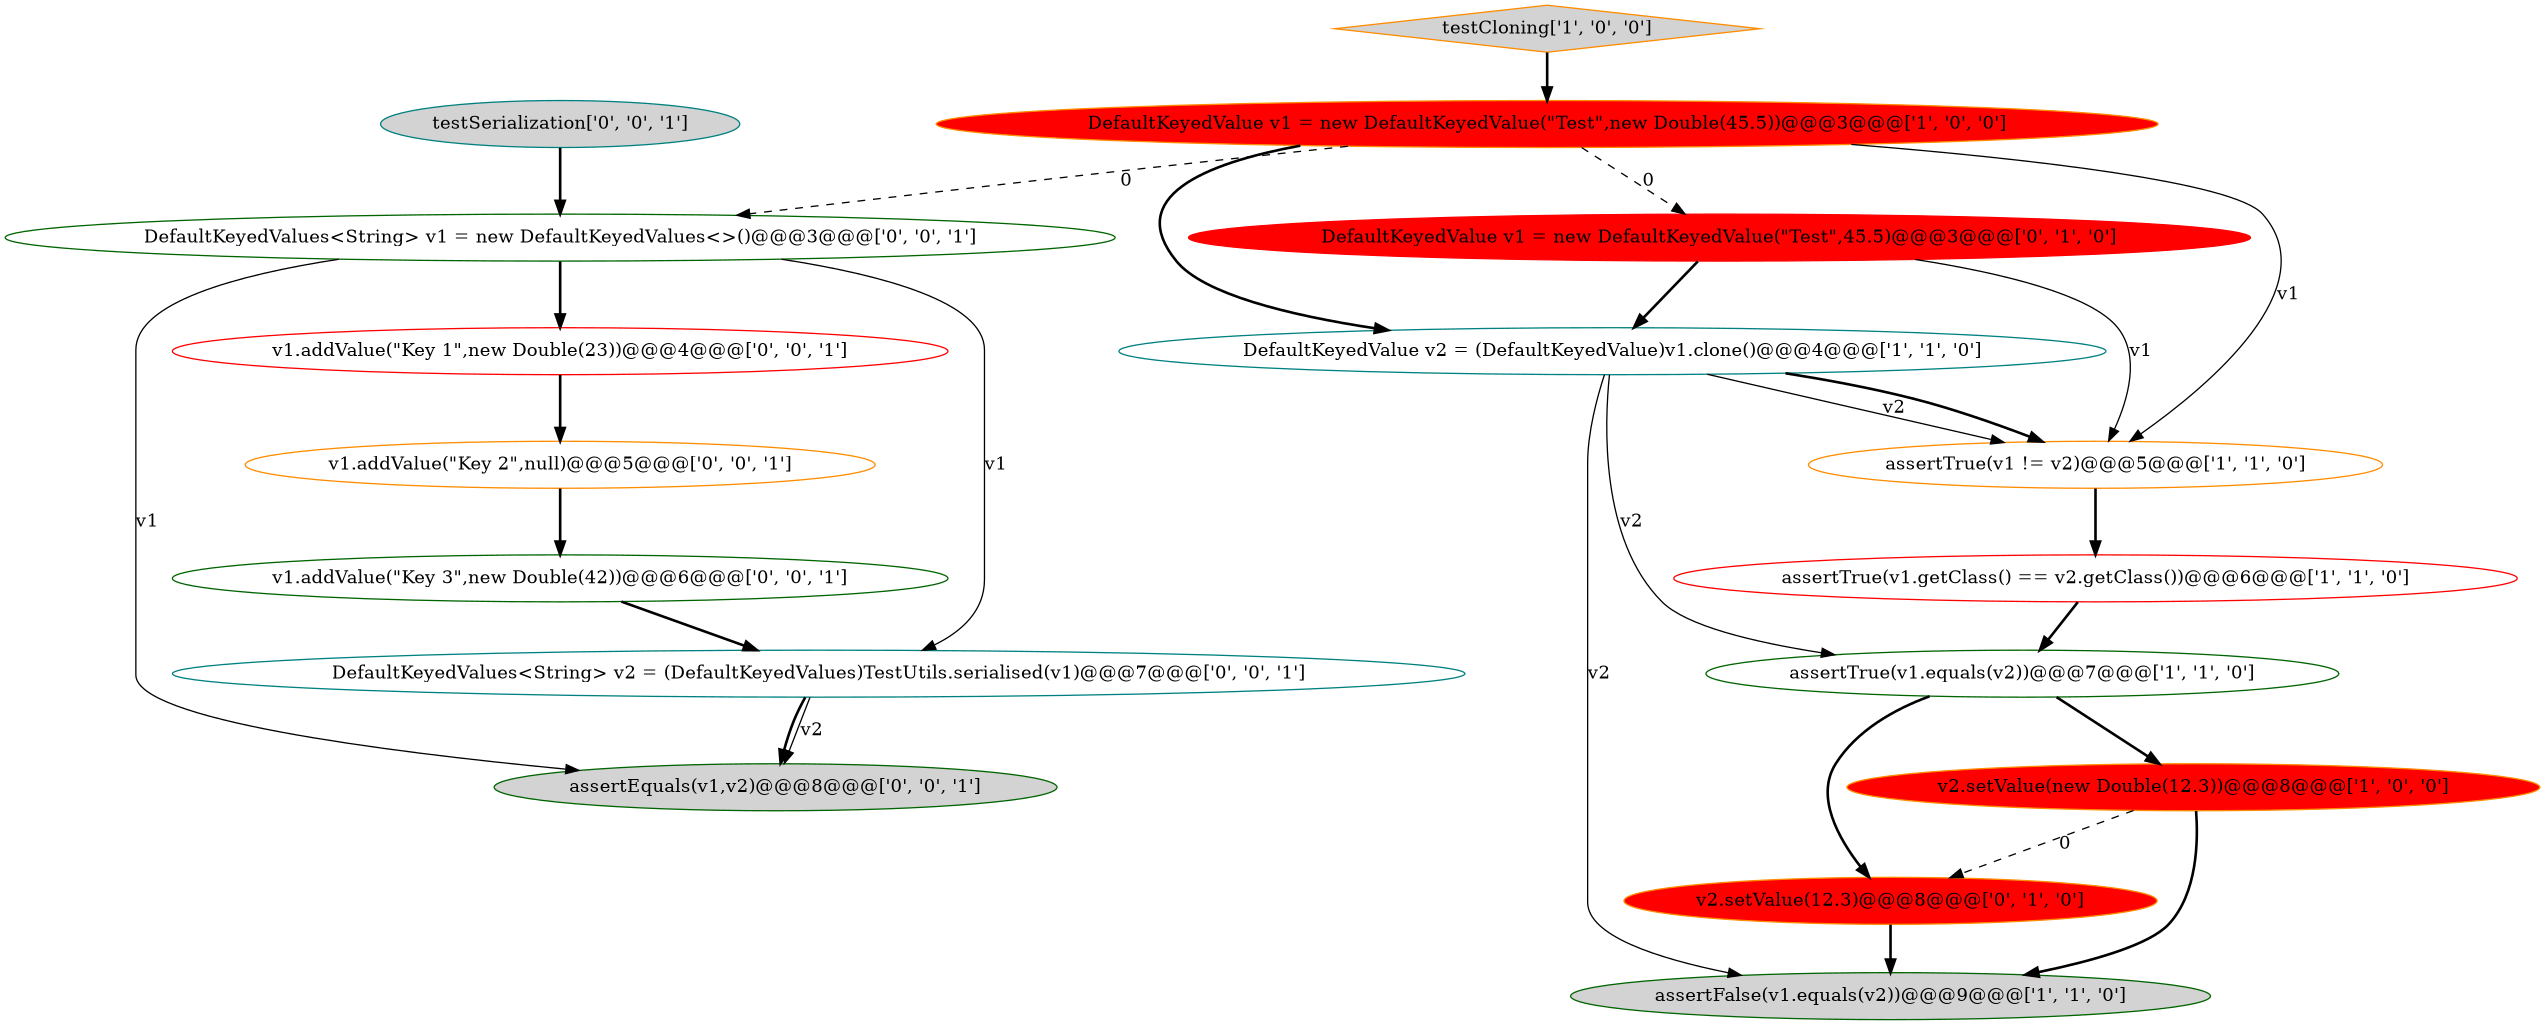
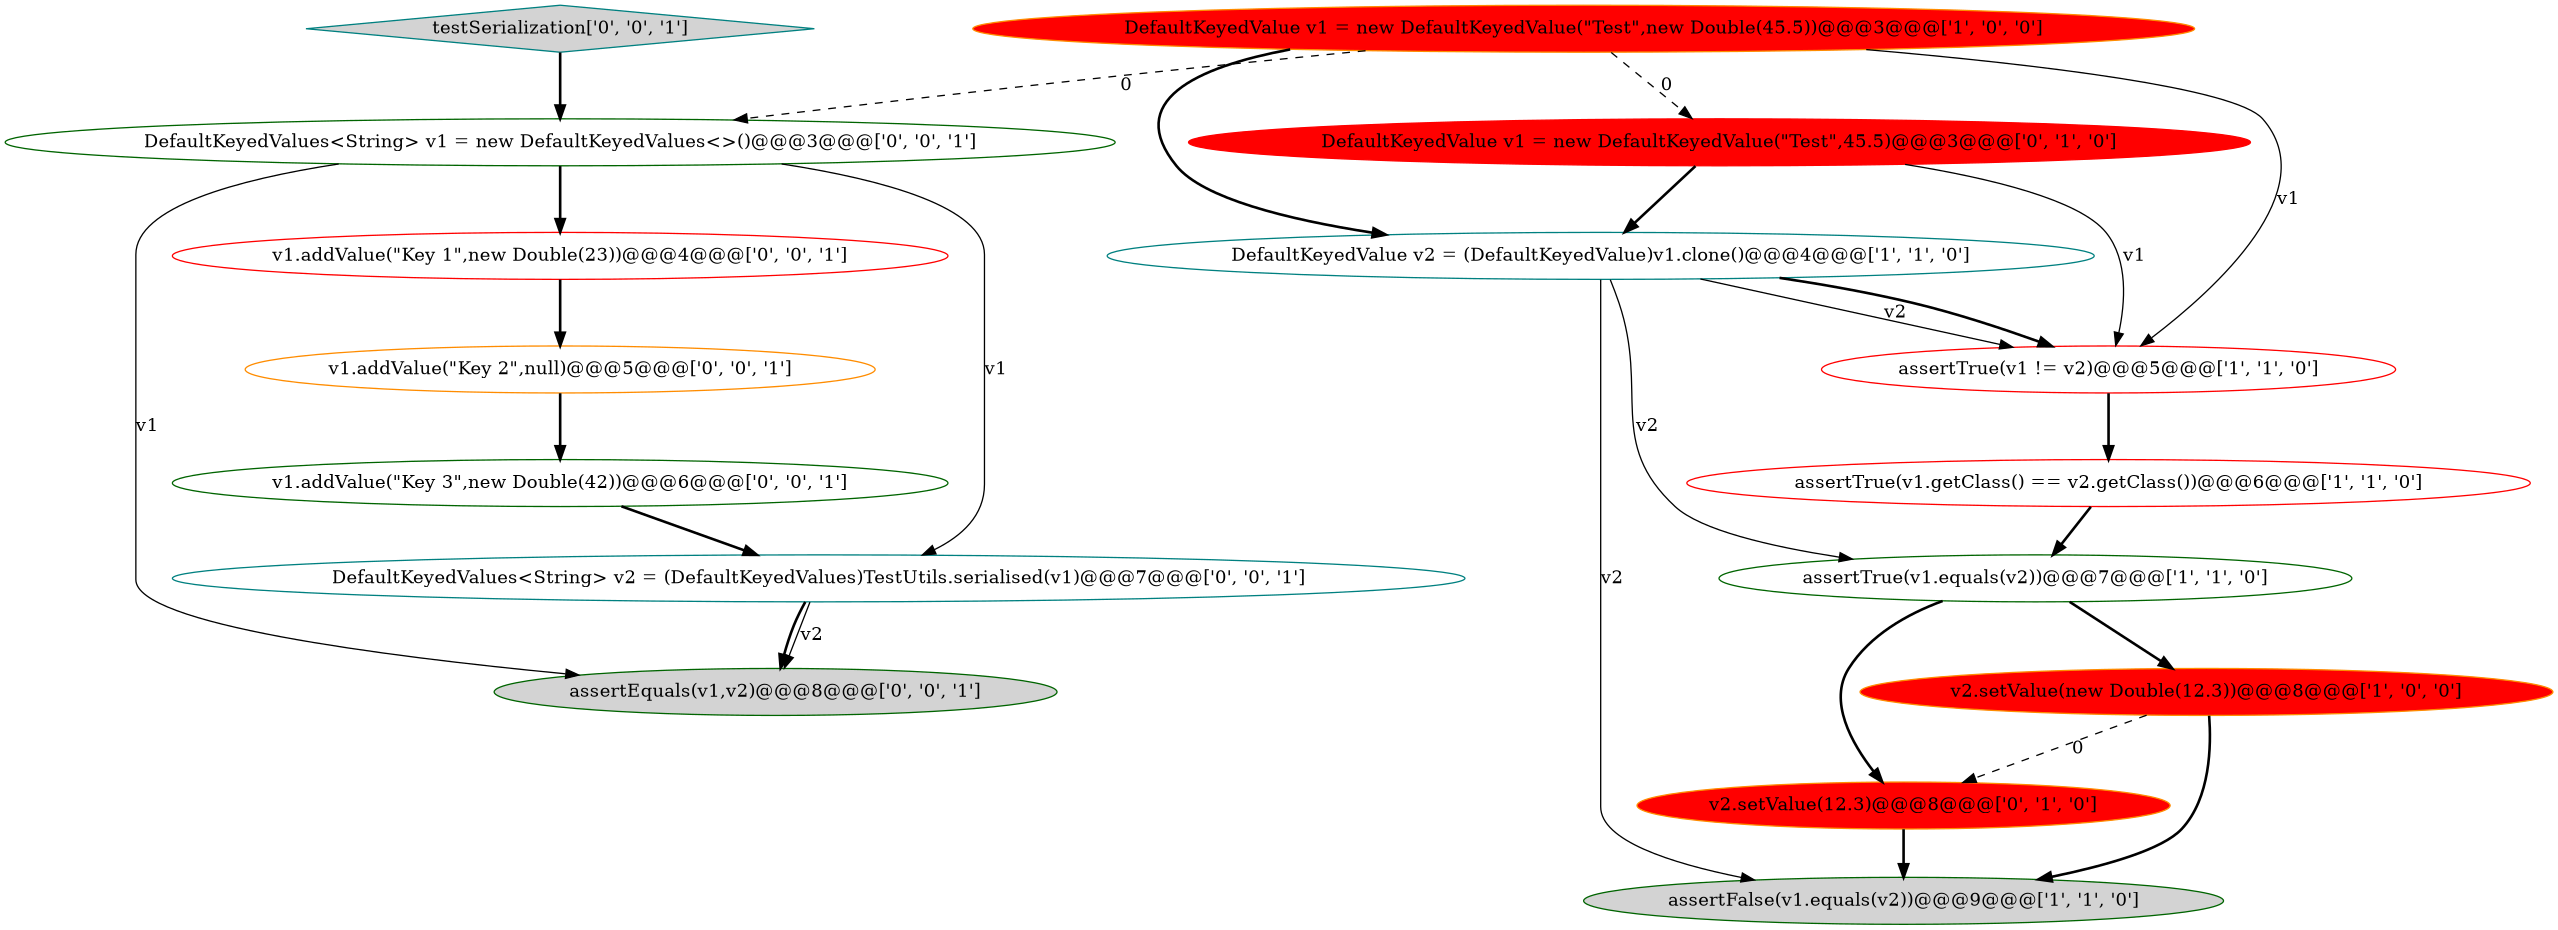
node "testCloning['1', '0', '0']": removed
node "testSerialization['0', '0', '1']": shape ellipse -> diamond
node "assertTrue(v1 != v2)@@@5@@@['1', '1', '0']": color darkorange -> red
